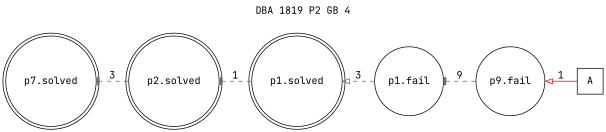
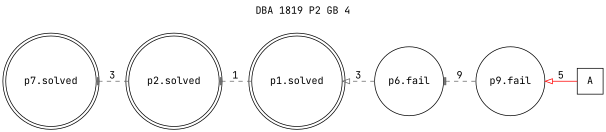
edge "A" -> "p9.fail": label "1" -> "5"
node "p1.fail": label "p1.fail" -> "p6.fail"
